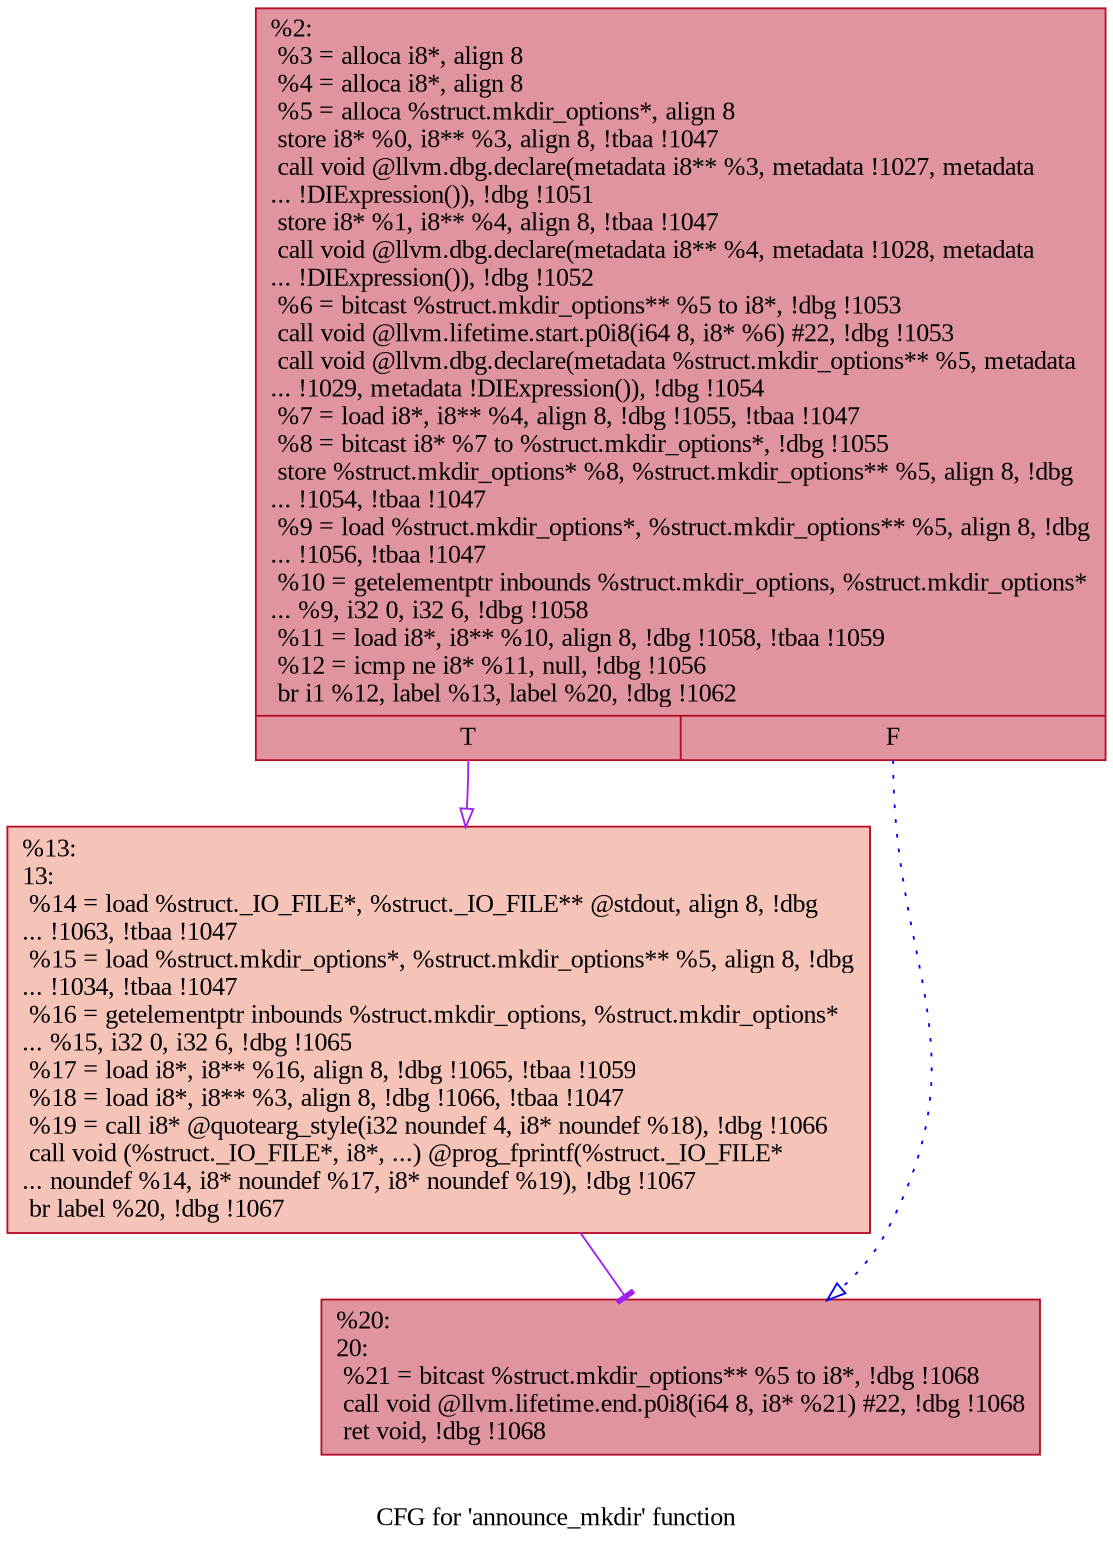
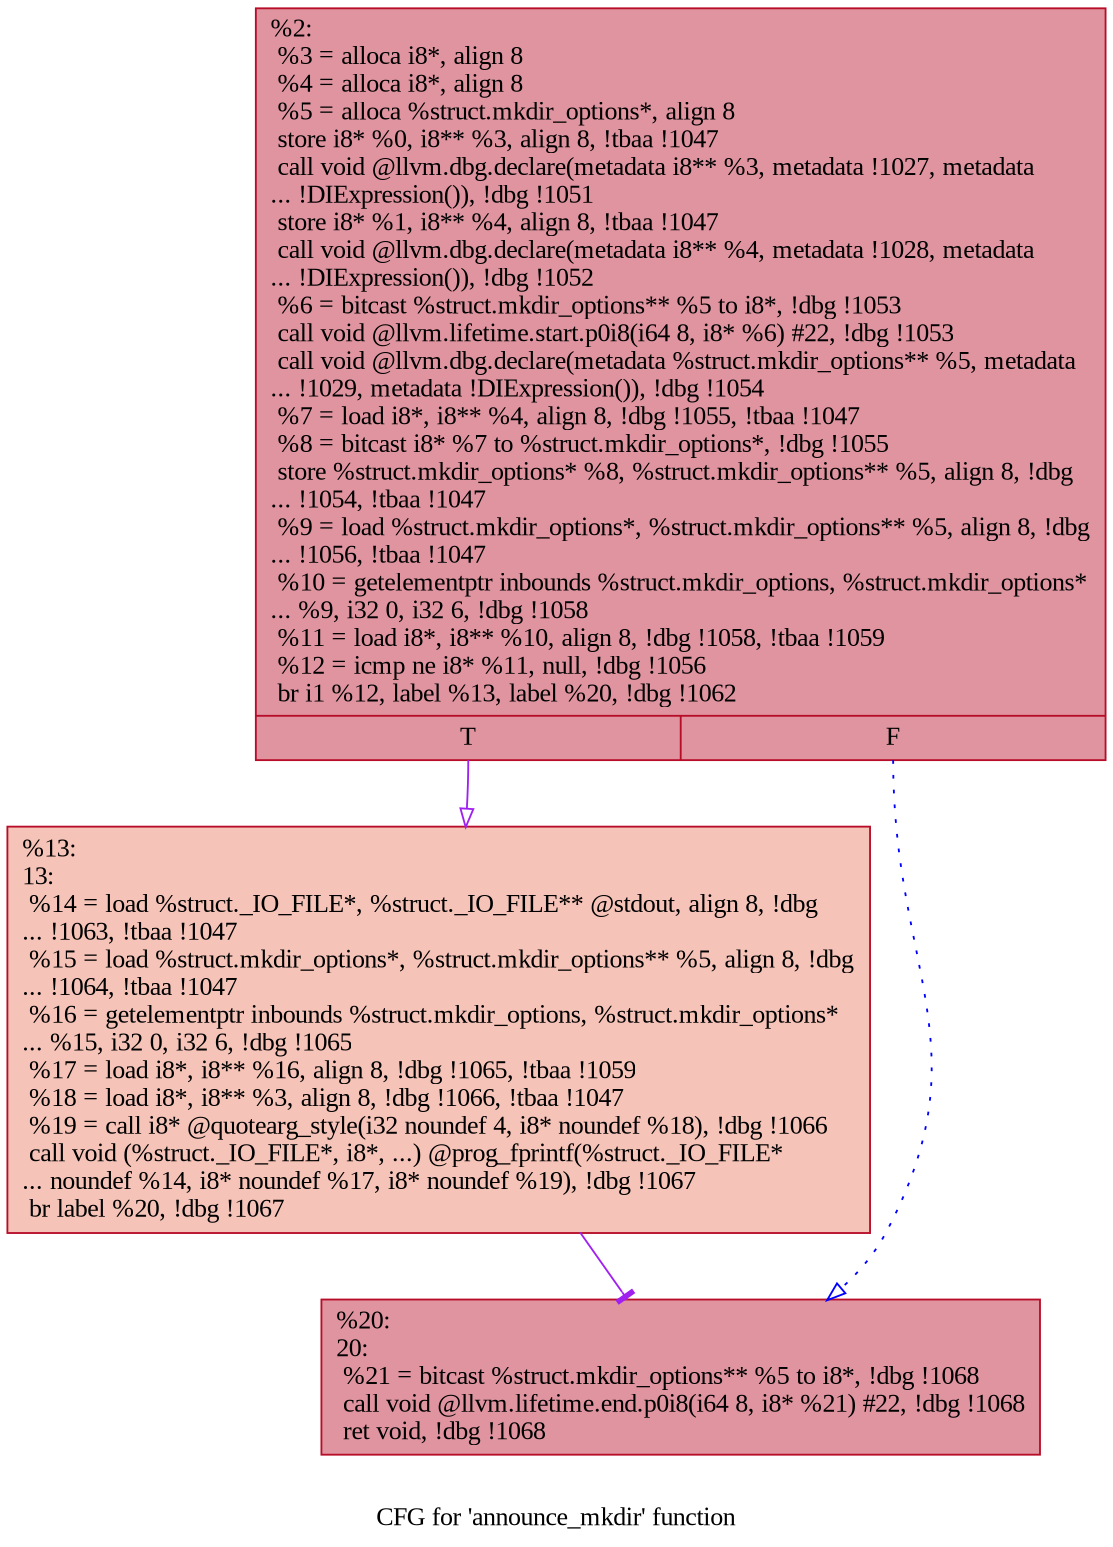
node "%13:": text "... !1034, !tbaa !1047" -> "... !1064, !tbaa !1047"
